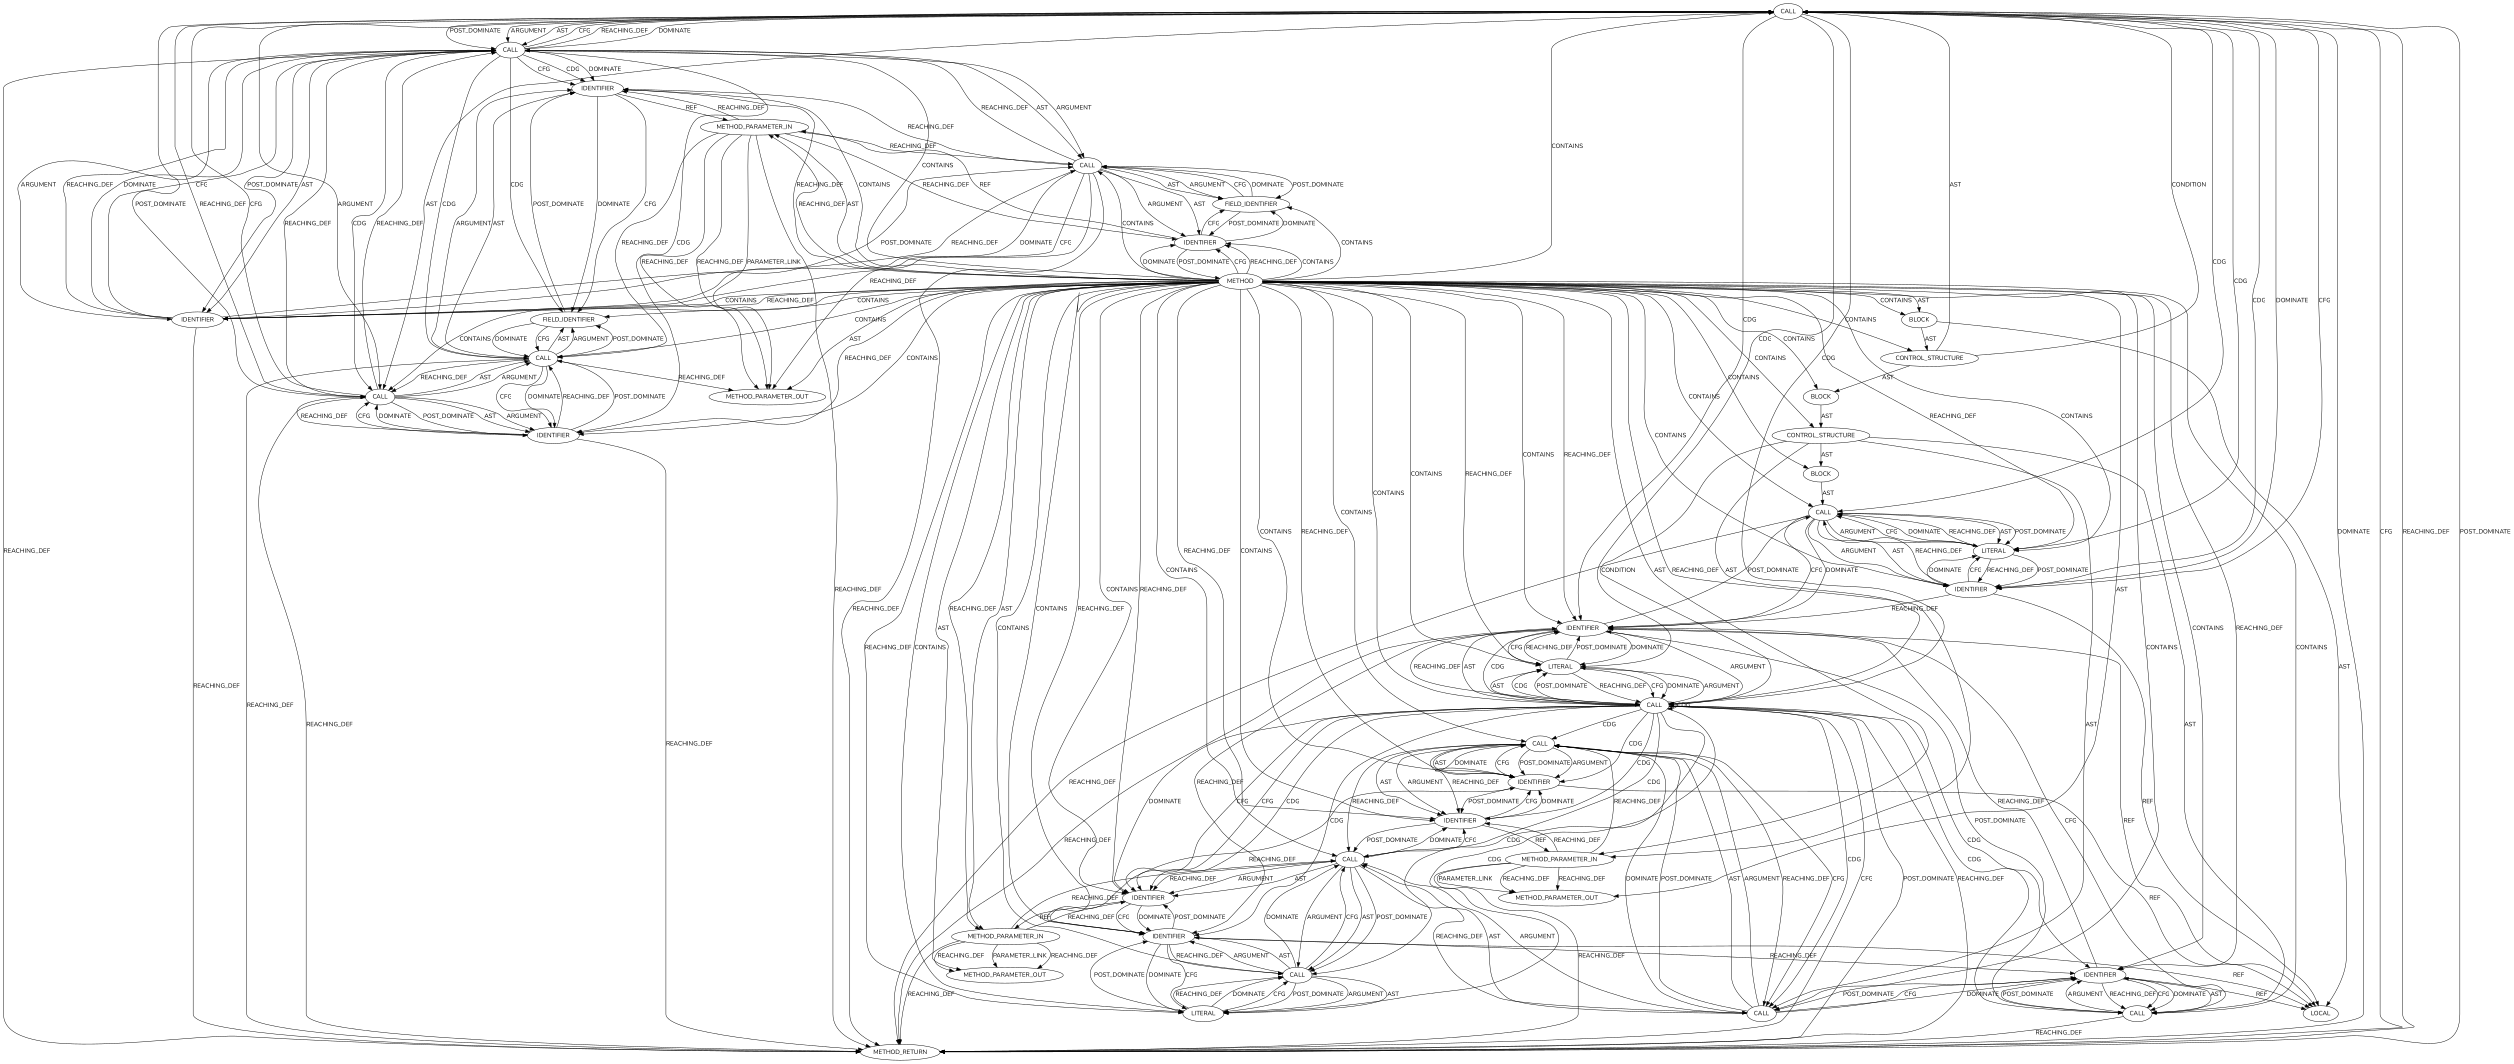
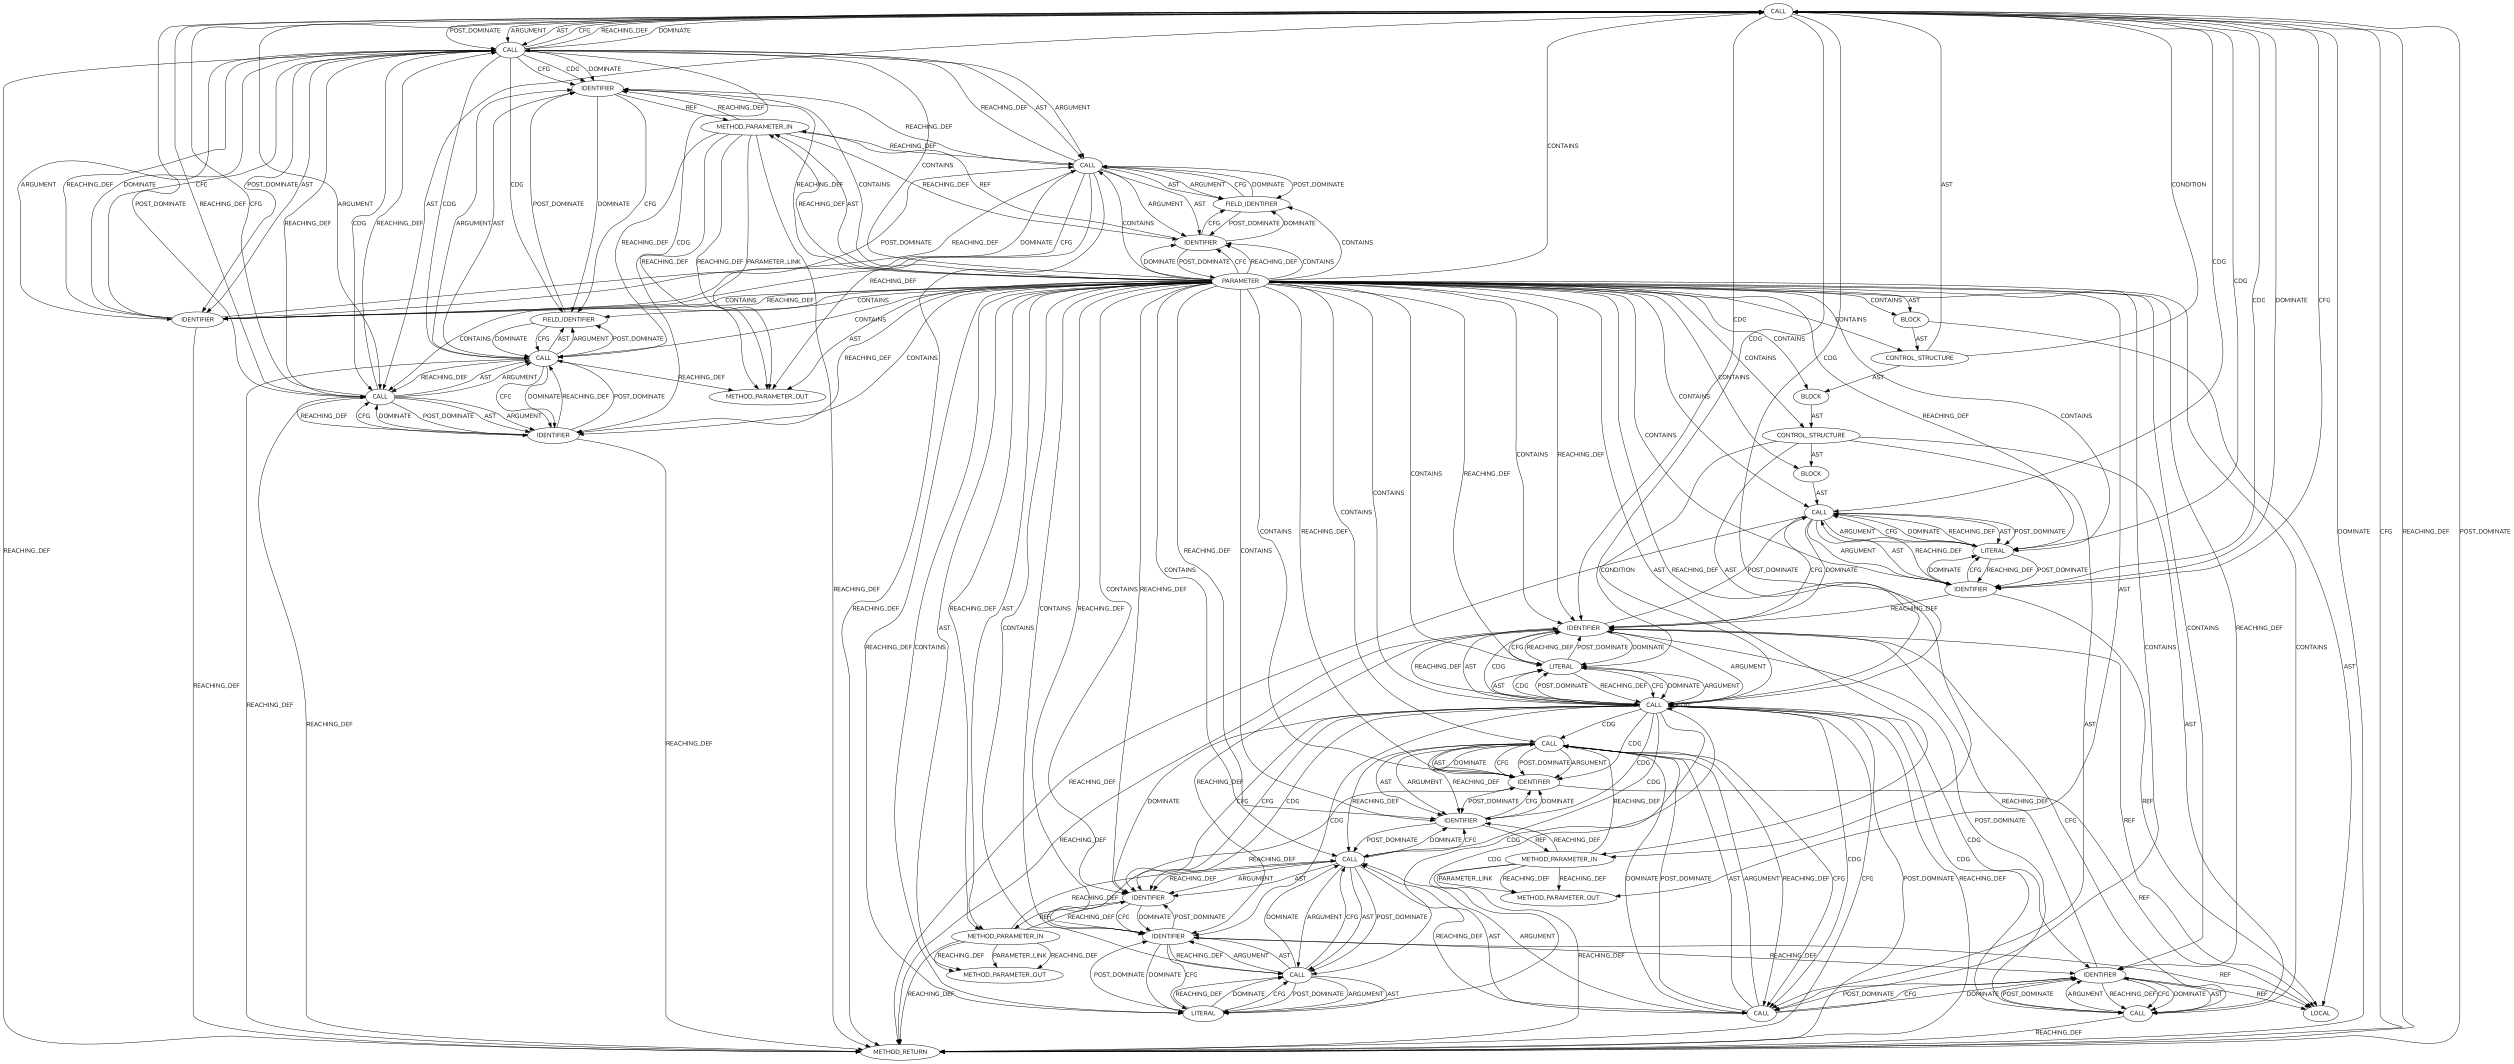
node "METHOD": label "METHOD" -> "PARAMETER"
